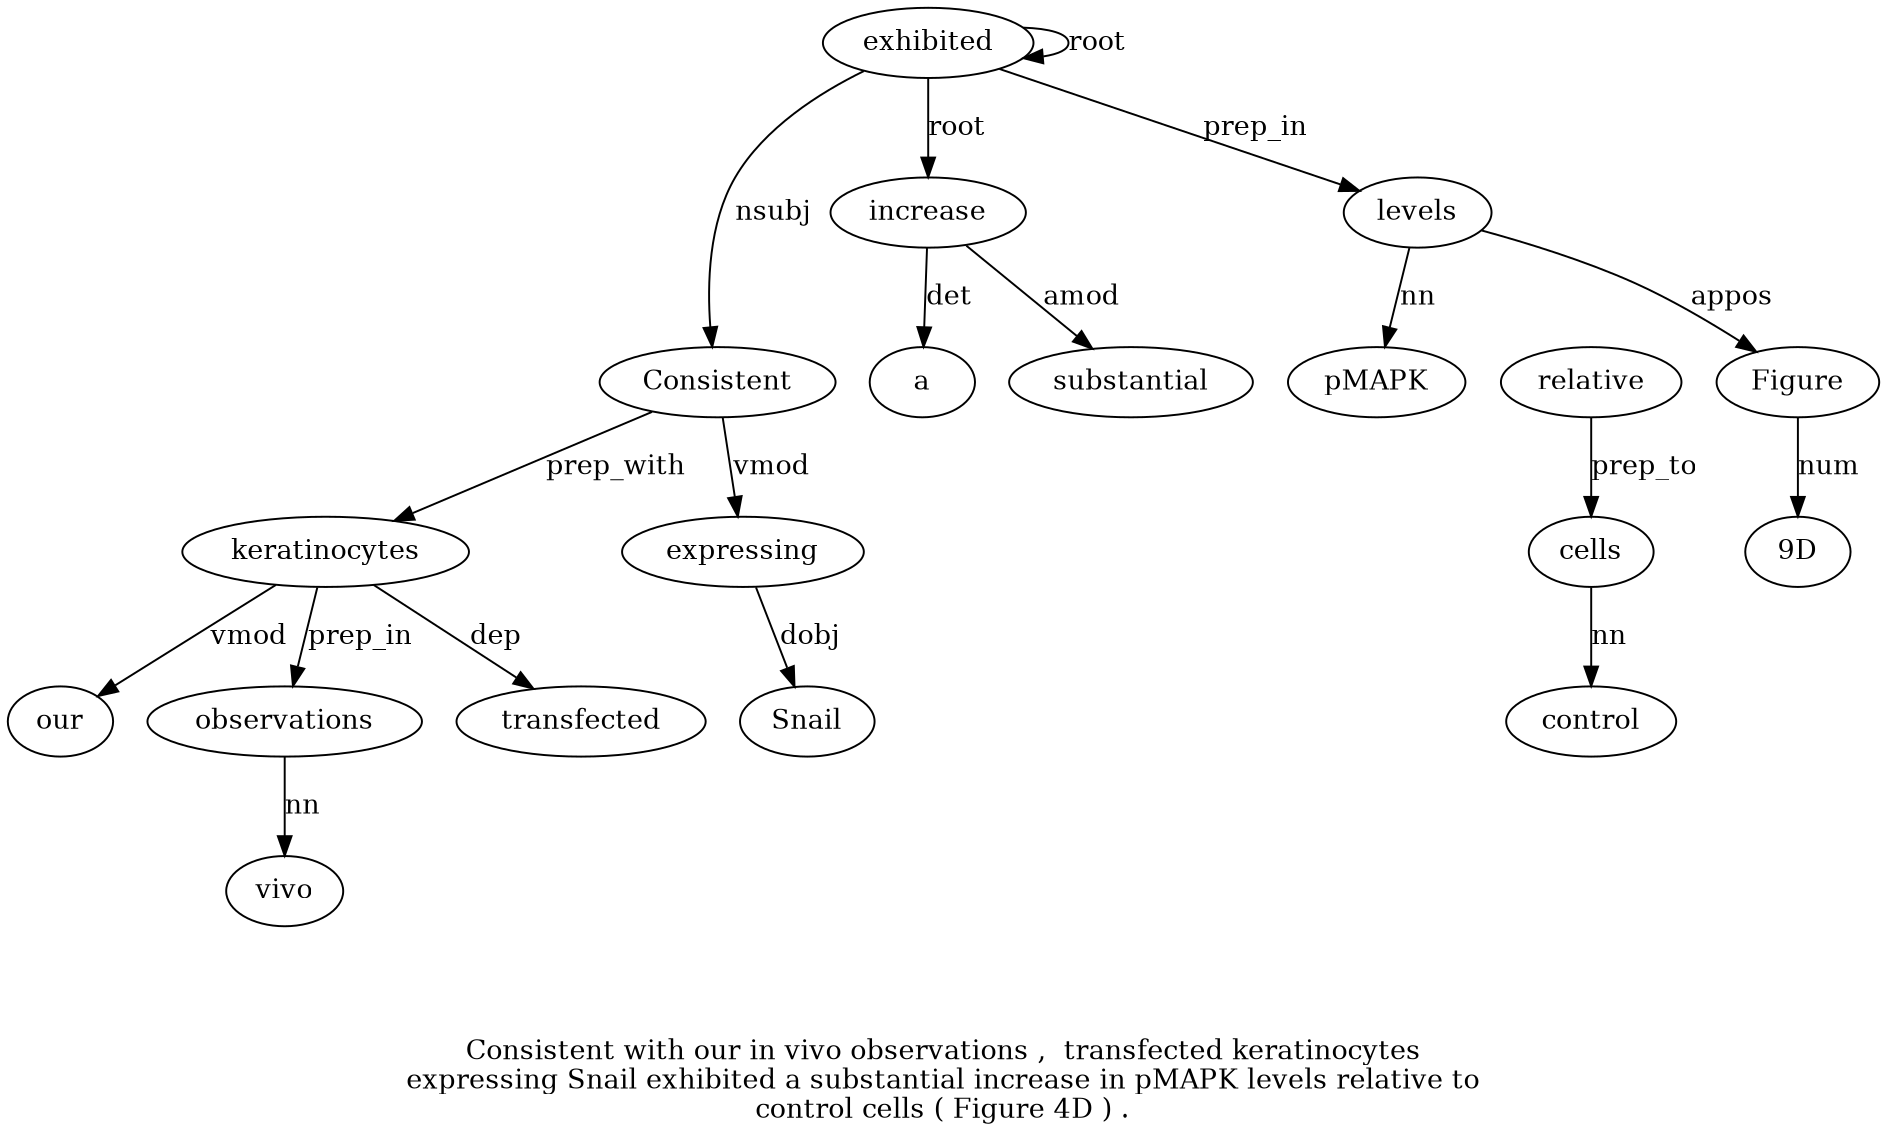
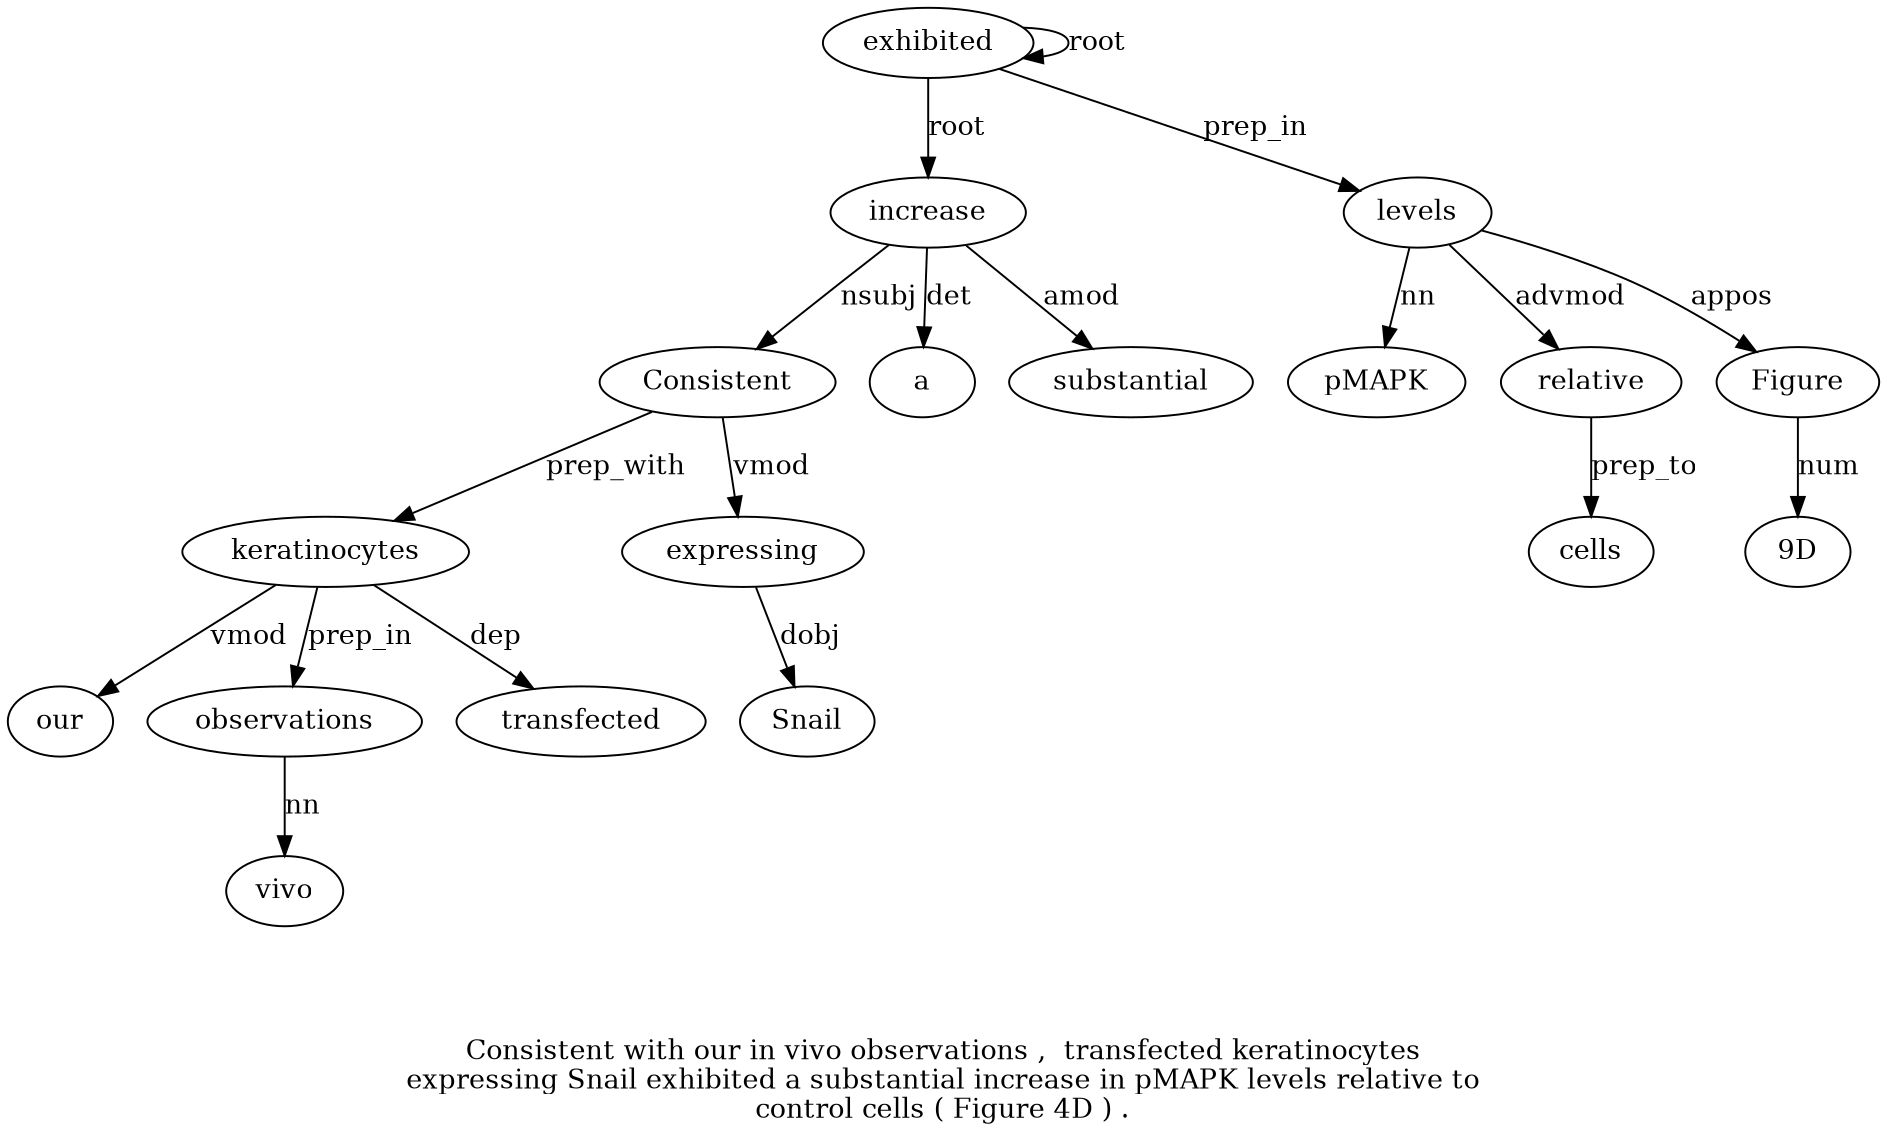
edge "exhibited" -> "Consistent": now "increase" -> "Consistent"
edge "levels" -> "relative": added, label "advmod"
node "control": removed
